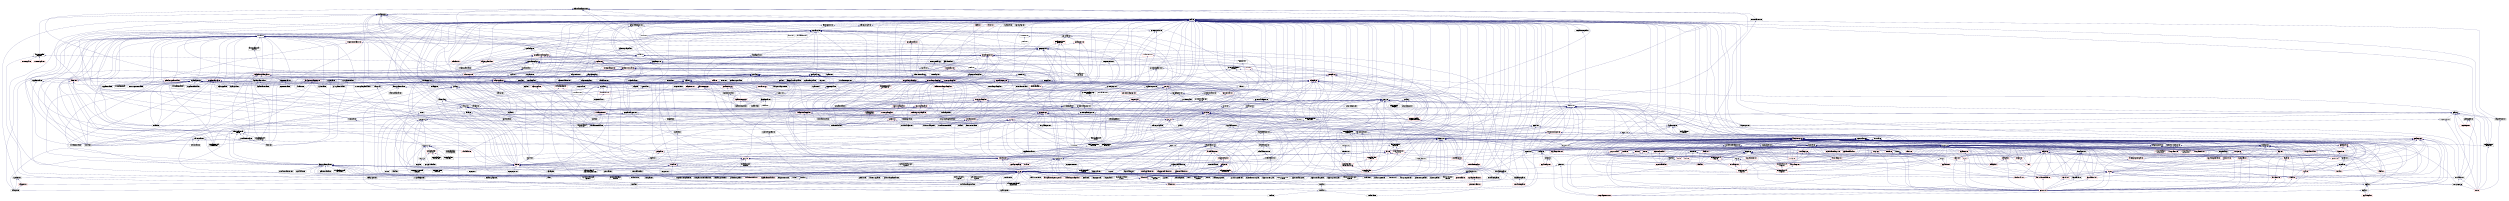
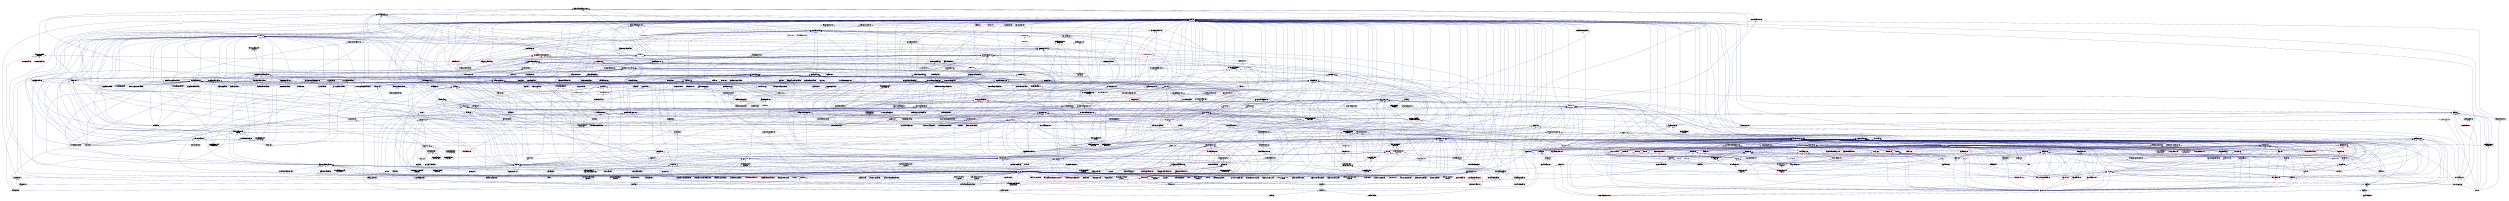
node "path_elements.cpp": removed
